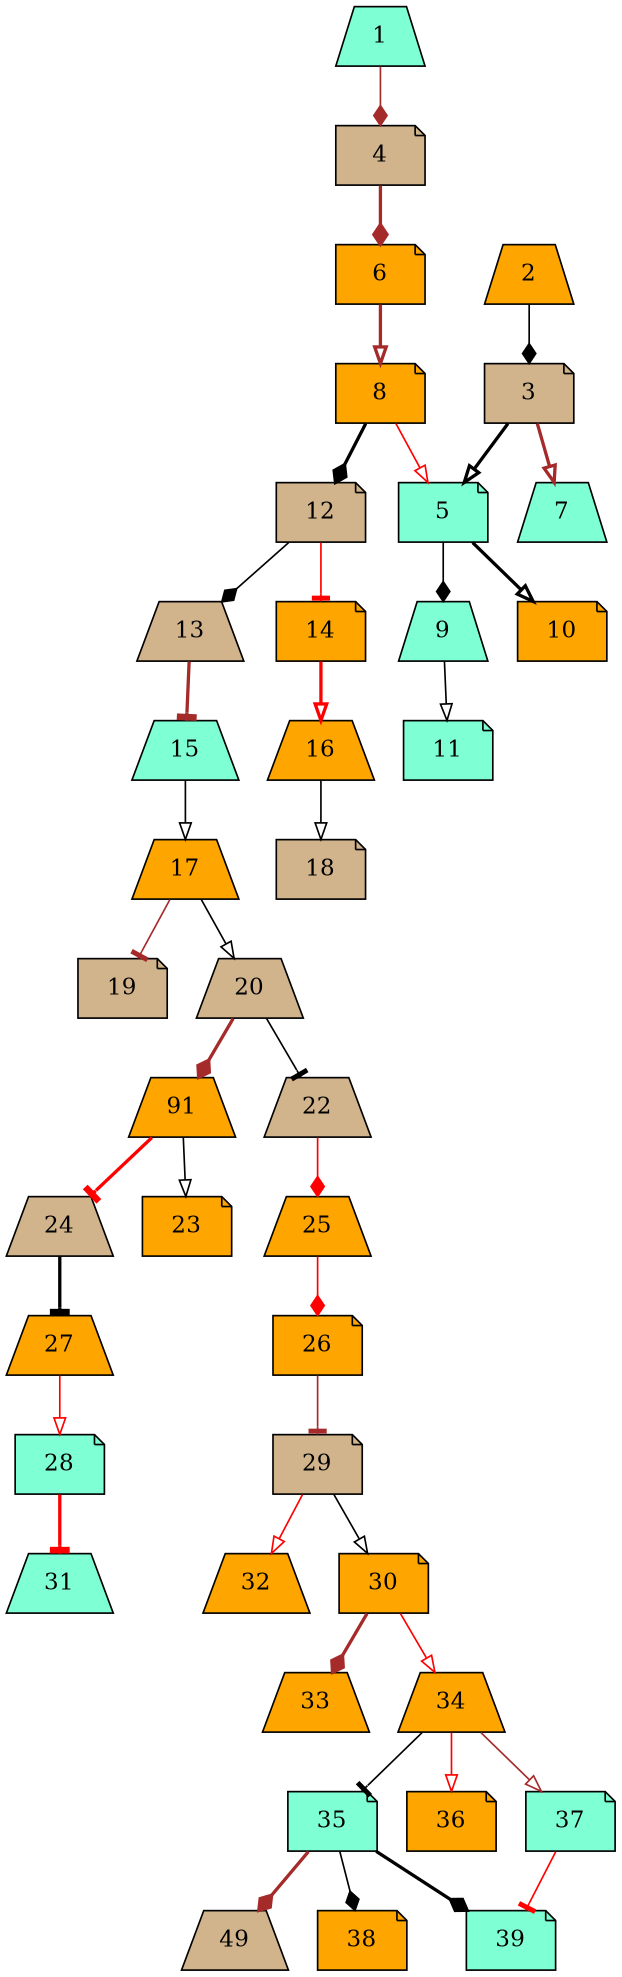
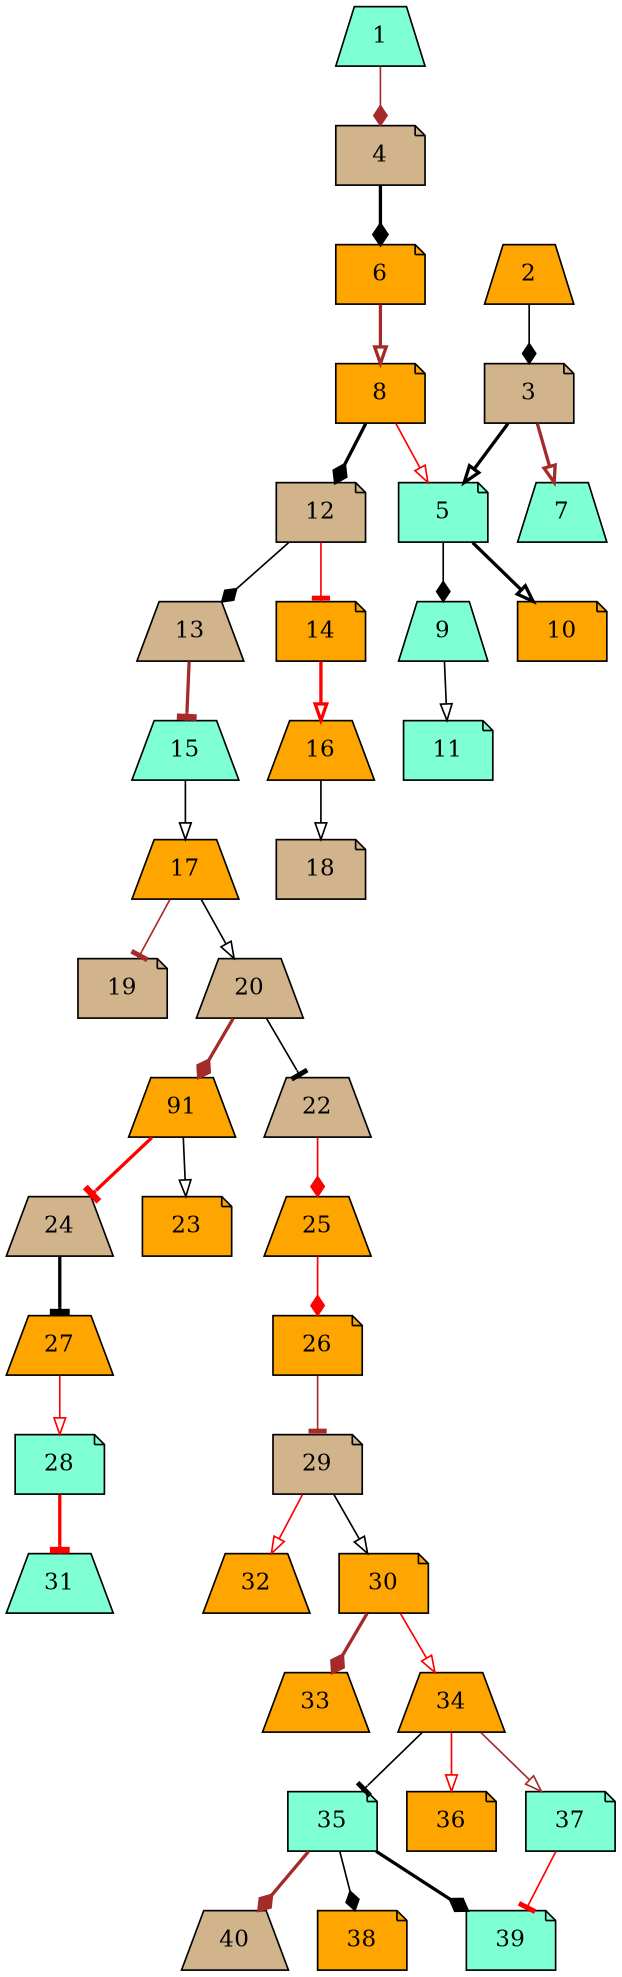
edge "4" -> "6": color brown -> black
node "49": label "49" -> "40"
